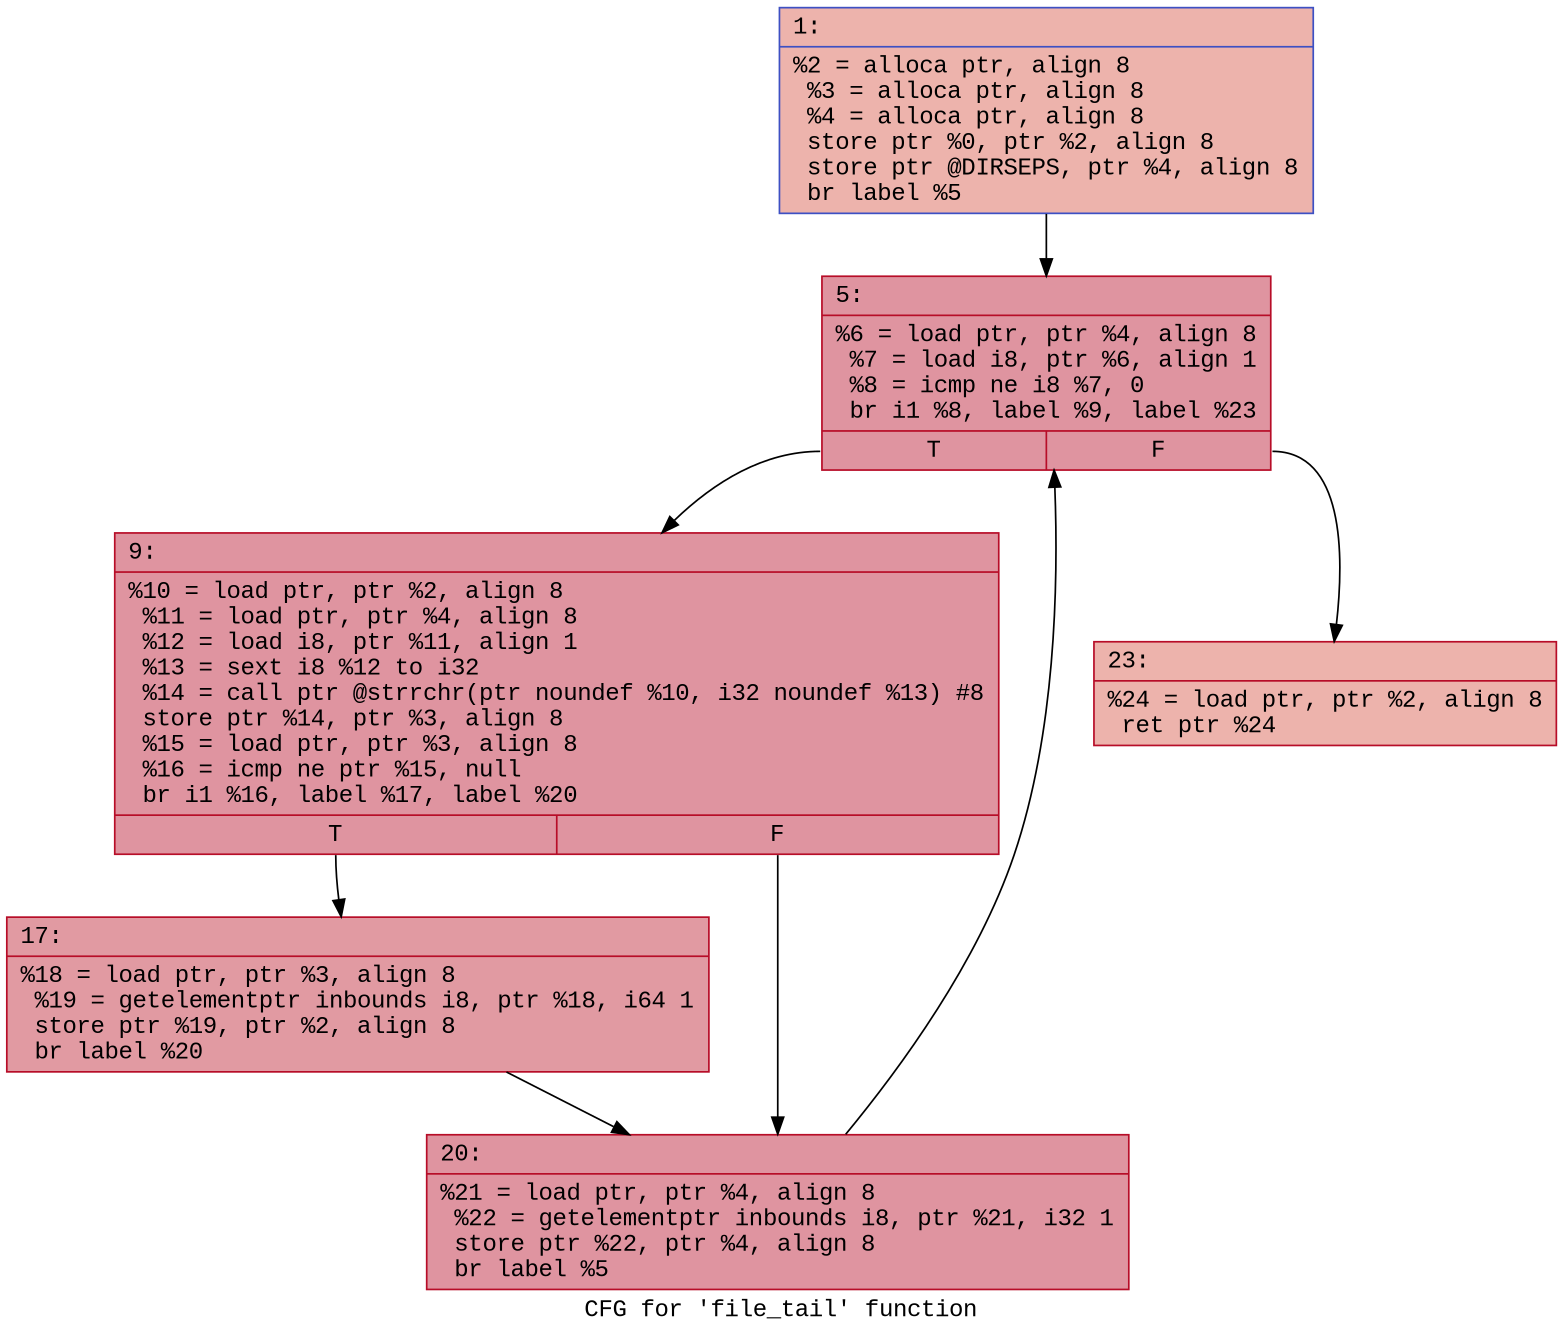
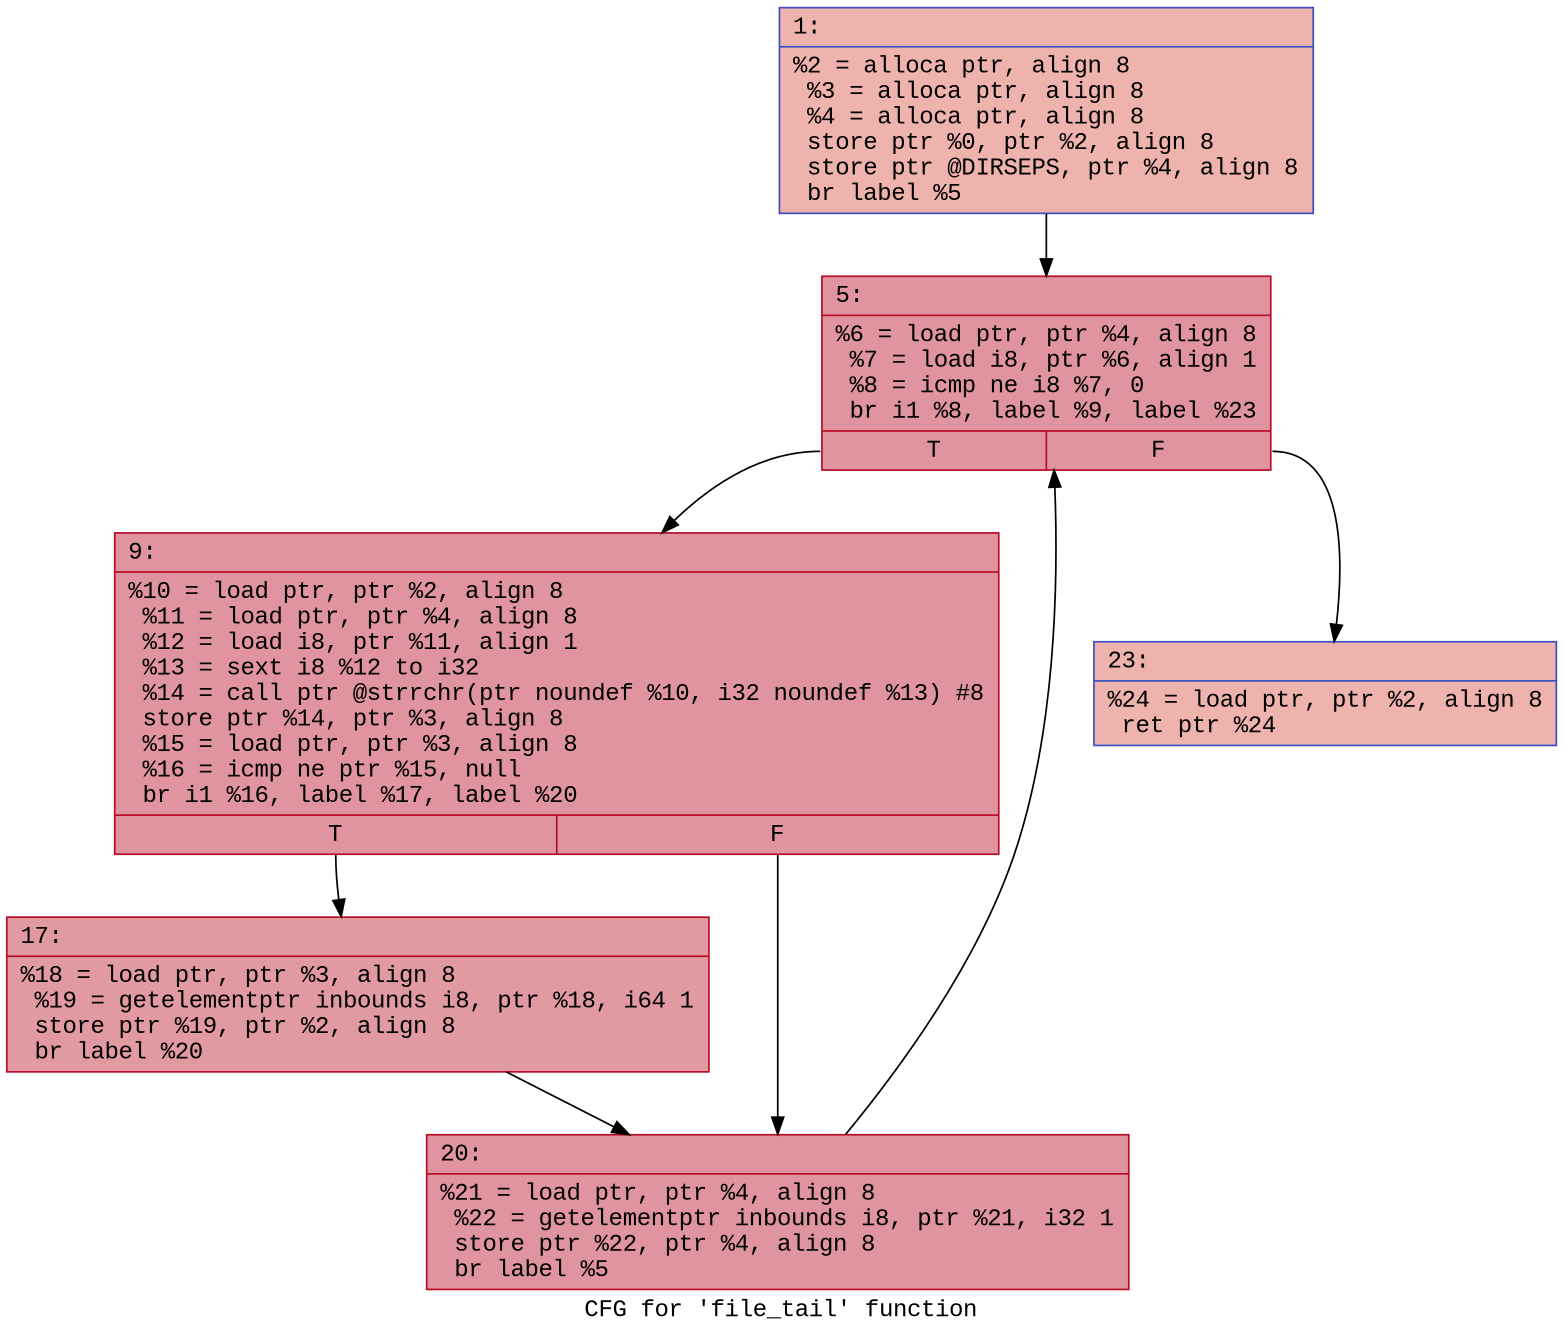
node "23:": color #b70d28ff -> #3d50c3ff
